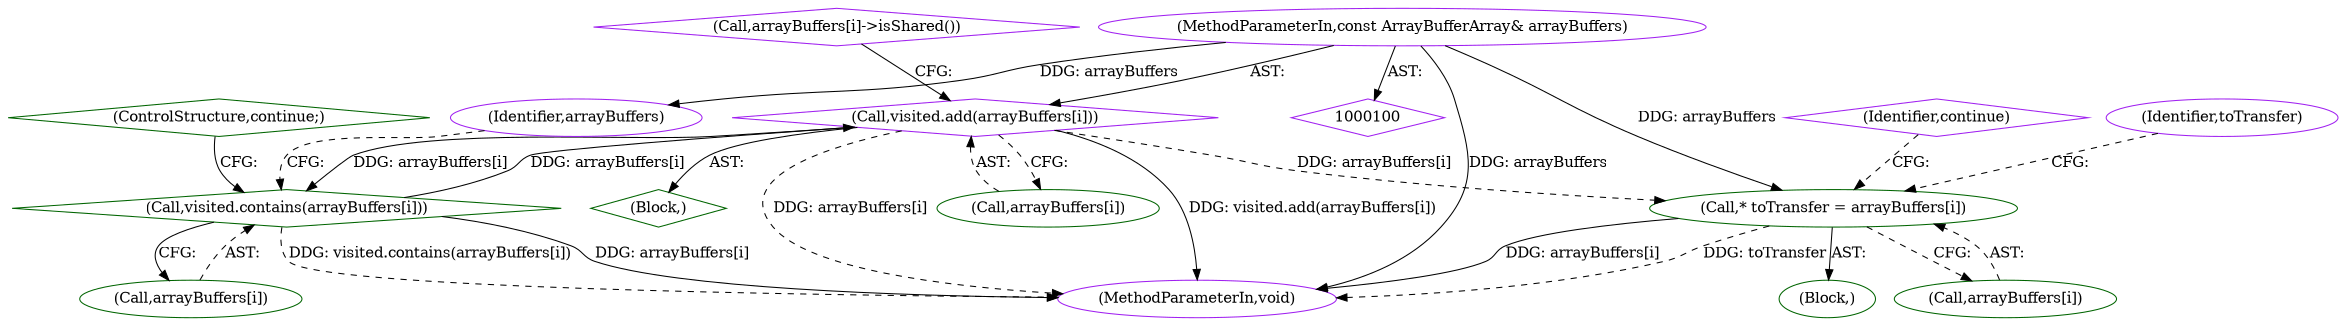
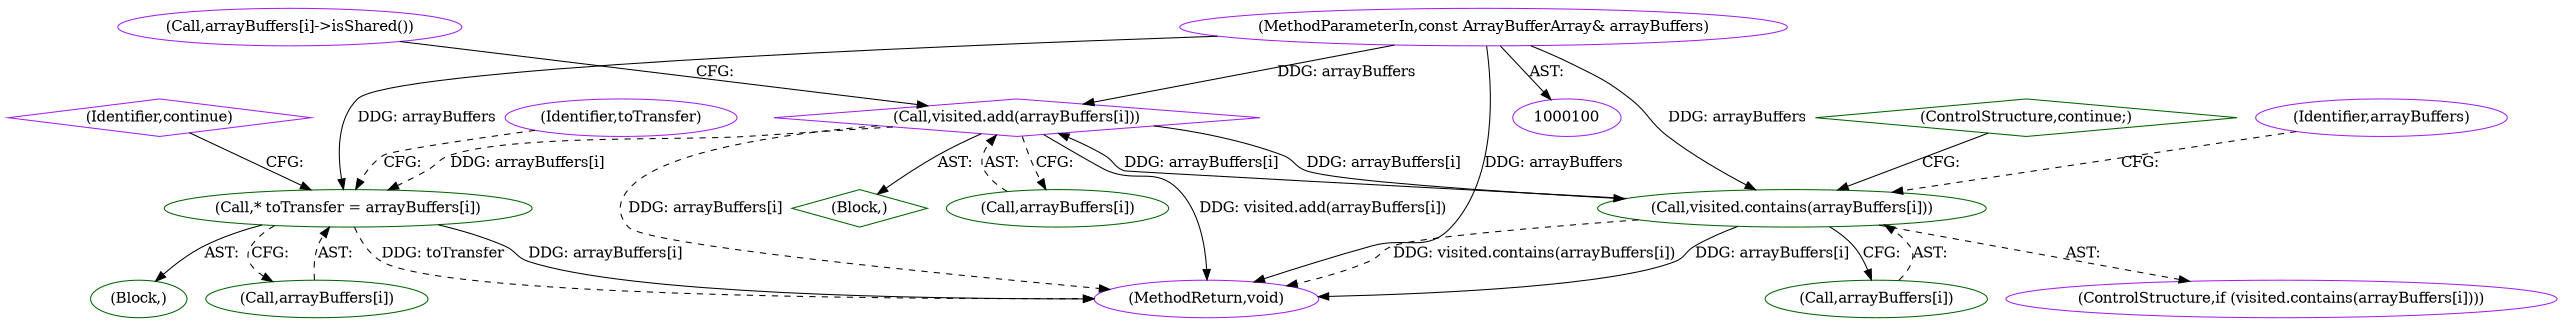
node "(Call,arrayBuffers[i]->isShared())": shape diamond -> ellipse
edge "(MethodParameterIn,const ArrayBufferArray& arrayBuffers)" -> "(Call,visited.add(arrayBuffers[i]))": label "AST: " -> "DDG: arrayBuffers"
edge "(MethodParameterIn,const ArrayBufferArray& arrayBuffers)" -> "(Identifier,arrayBuffers)": now "(MethodParameterIn,const ArrayBufferArray& arrayBuffers)" -> "(Call,visited.contains(arrayBuffers[i]))"
node "1000100": shape diamond -> ellipse
edge "(Identifier,continue)" -> "(Call,* toTransfer = arrayBuffers[i])": style dashed -> solid
node "(Call,visited.contains(arrayBuffers[i]))": shape diamond -> ellipse
node "(MethodParameterIn,void)": label "(MethodParameterIn,void)" -> "(MethodReturn,void)"
node "(ControlStructure,if (visited.contains(arrayBuffers[i])))": added
